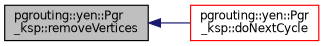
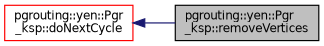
edge "pgrouting::yen::Pgr _ksp::doNextCycle" -> "pgrouting::yen::Pgr _ksp::removeVertices": reversed
